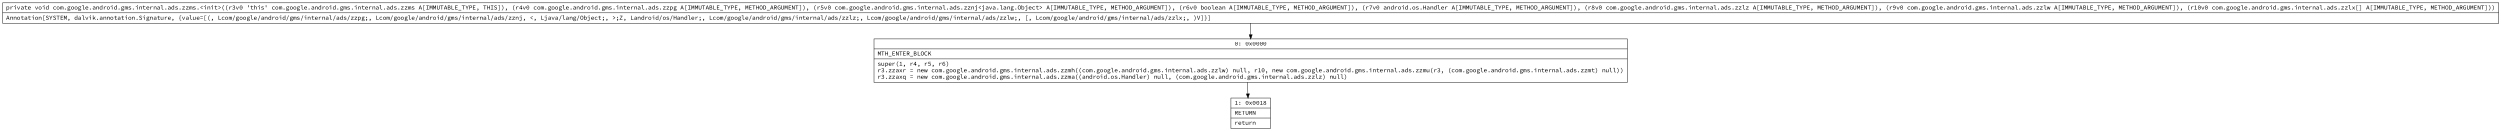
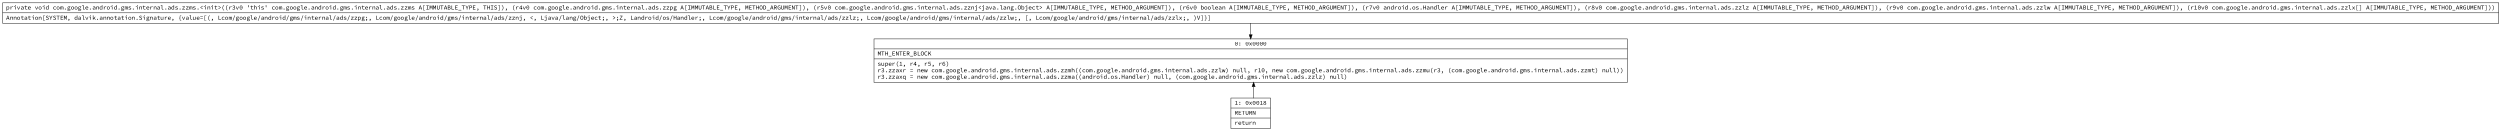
edge "0: 0x0000" -> "1: 0x0018": reversed
